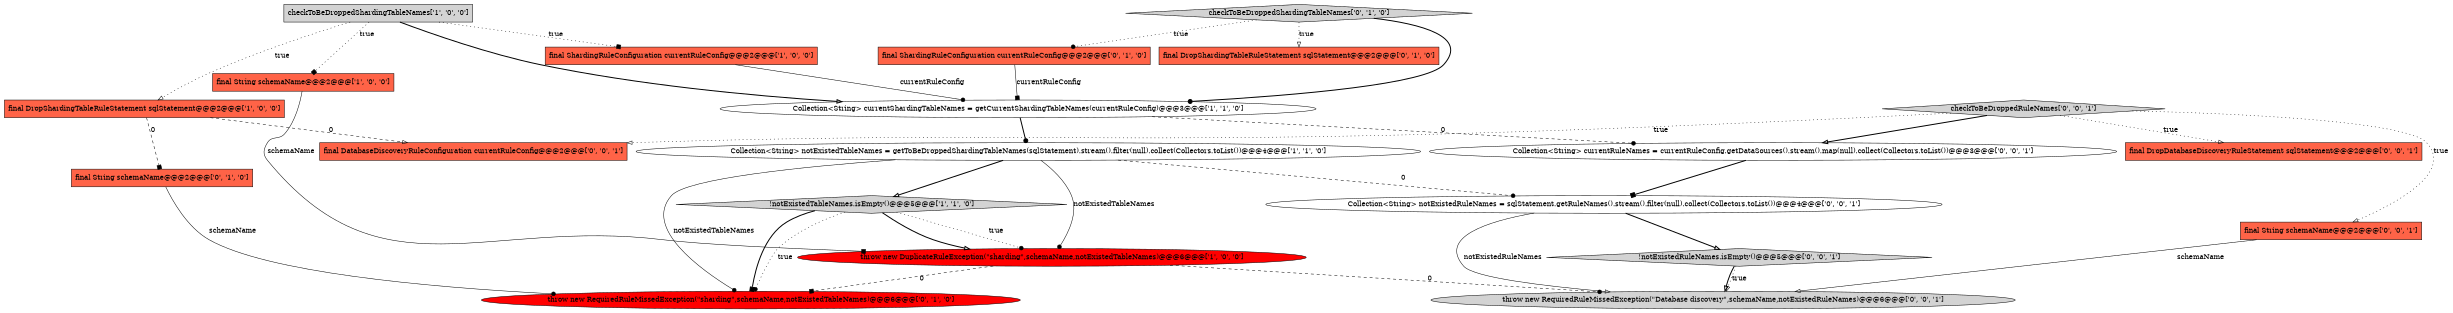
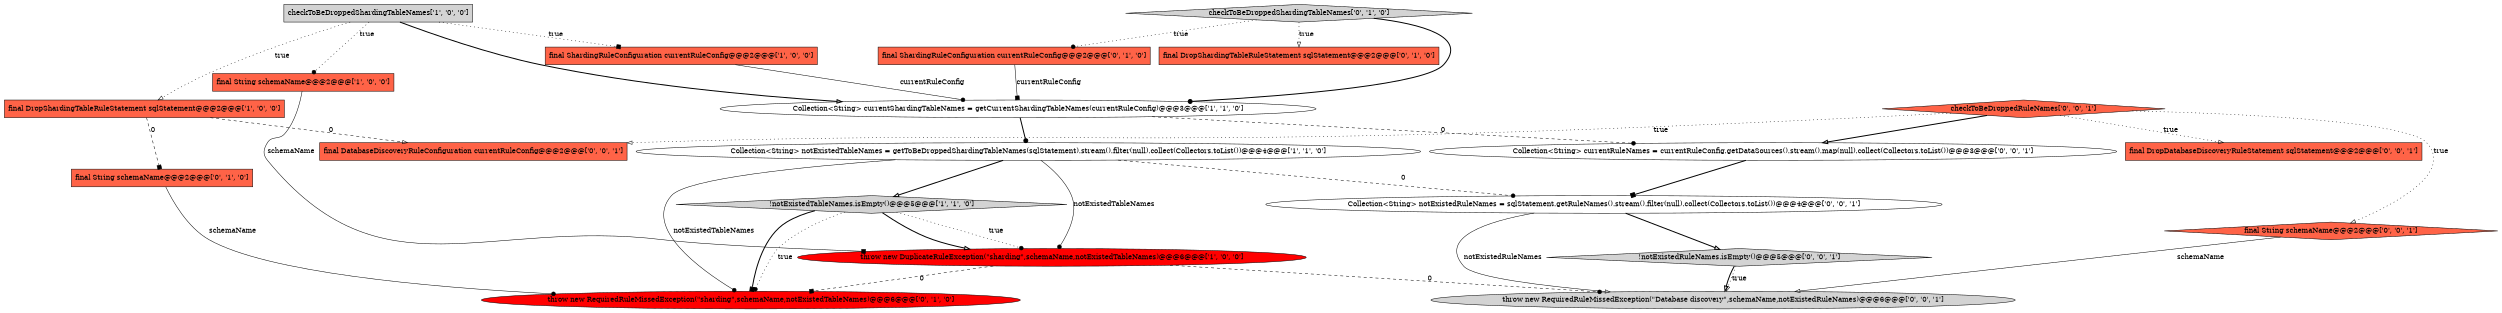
edge "checkToBeDroppedShardingTableNames['1', '0', '0']" -> "final String schemaName@@@2@@@['1', '0', '0']": arrowhead box -> dot
node "checkToBeDroppedRuleNames['0', '0', '1']": fillcolor lightgray -> tomato
node "final String schemaName@@@2@@@['0', '0', '1']": shape box -> diamond
